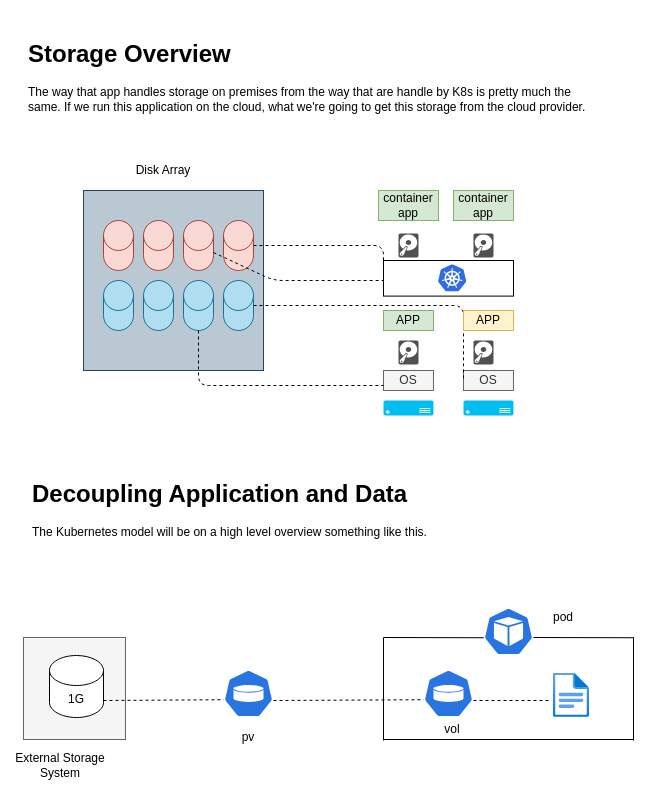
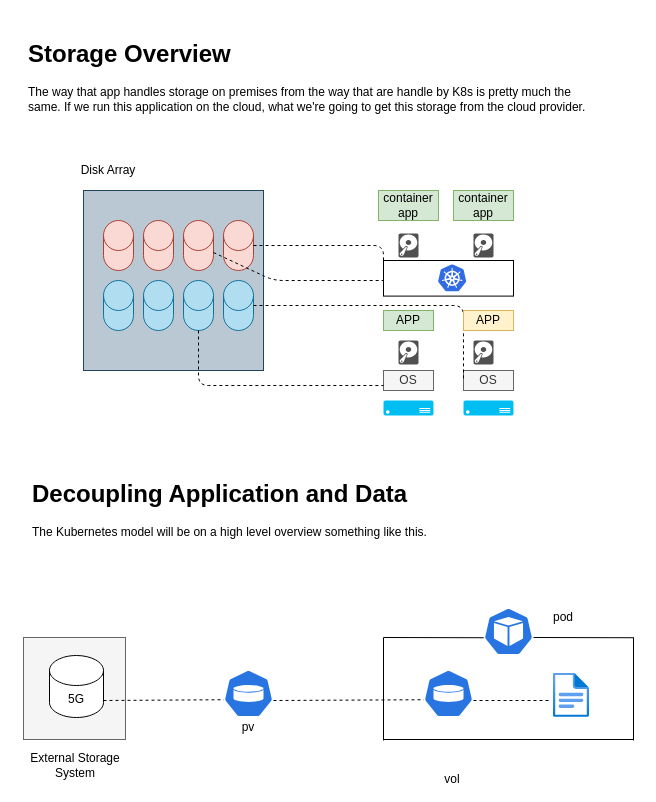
node "Disk Array": moved (164, 171) -> (109, 171)
node "1G": label "1G" -> "5G"
node "vol": moved (453, 730) -> (453, 780)
node "pv": moved (249, 738) -> (249, 728)
node "External Storage System": moved (61, 766) -> (76, 766)
